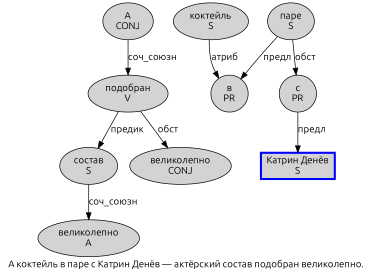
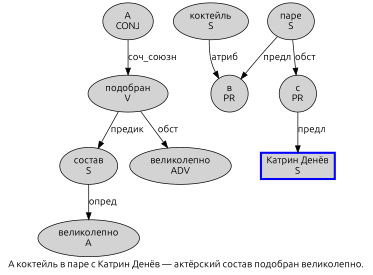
node "великолепно CONJ": label "великолепно CONJ" -> "великолепно ADV"
edge "состав S" -> "великолепно A": label "соч_союзн" -> "опред"
